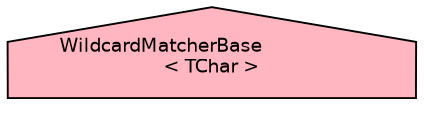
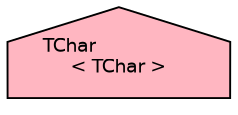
node "WildcardMatcherBase < TChar >": label "WildcardMatcherBase < TChar >" -> "TChar < TChar >"
